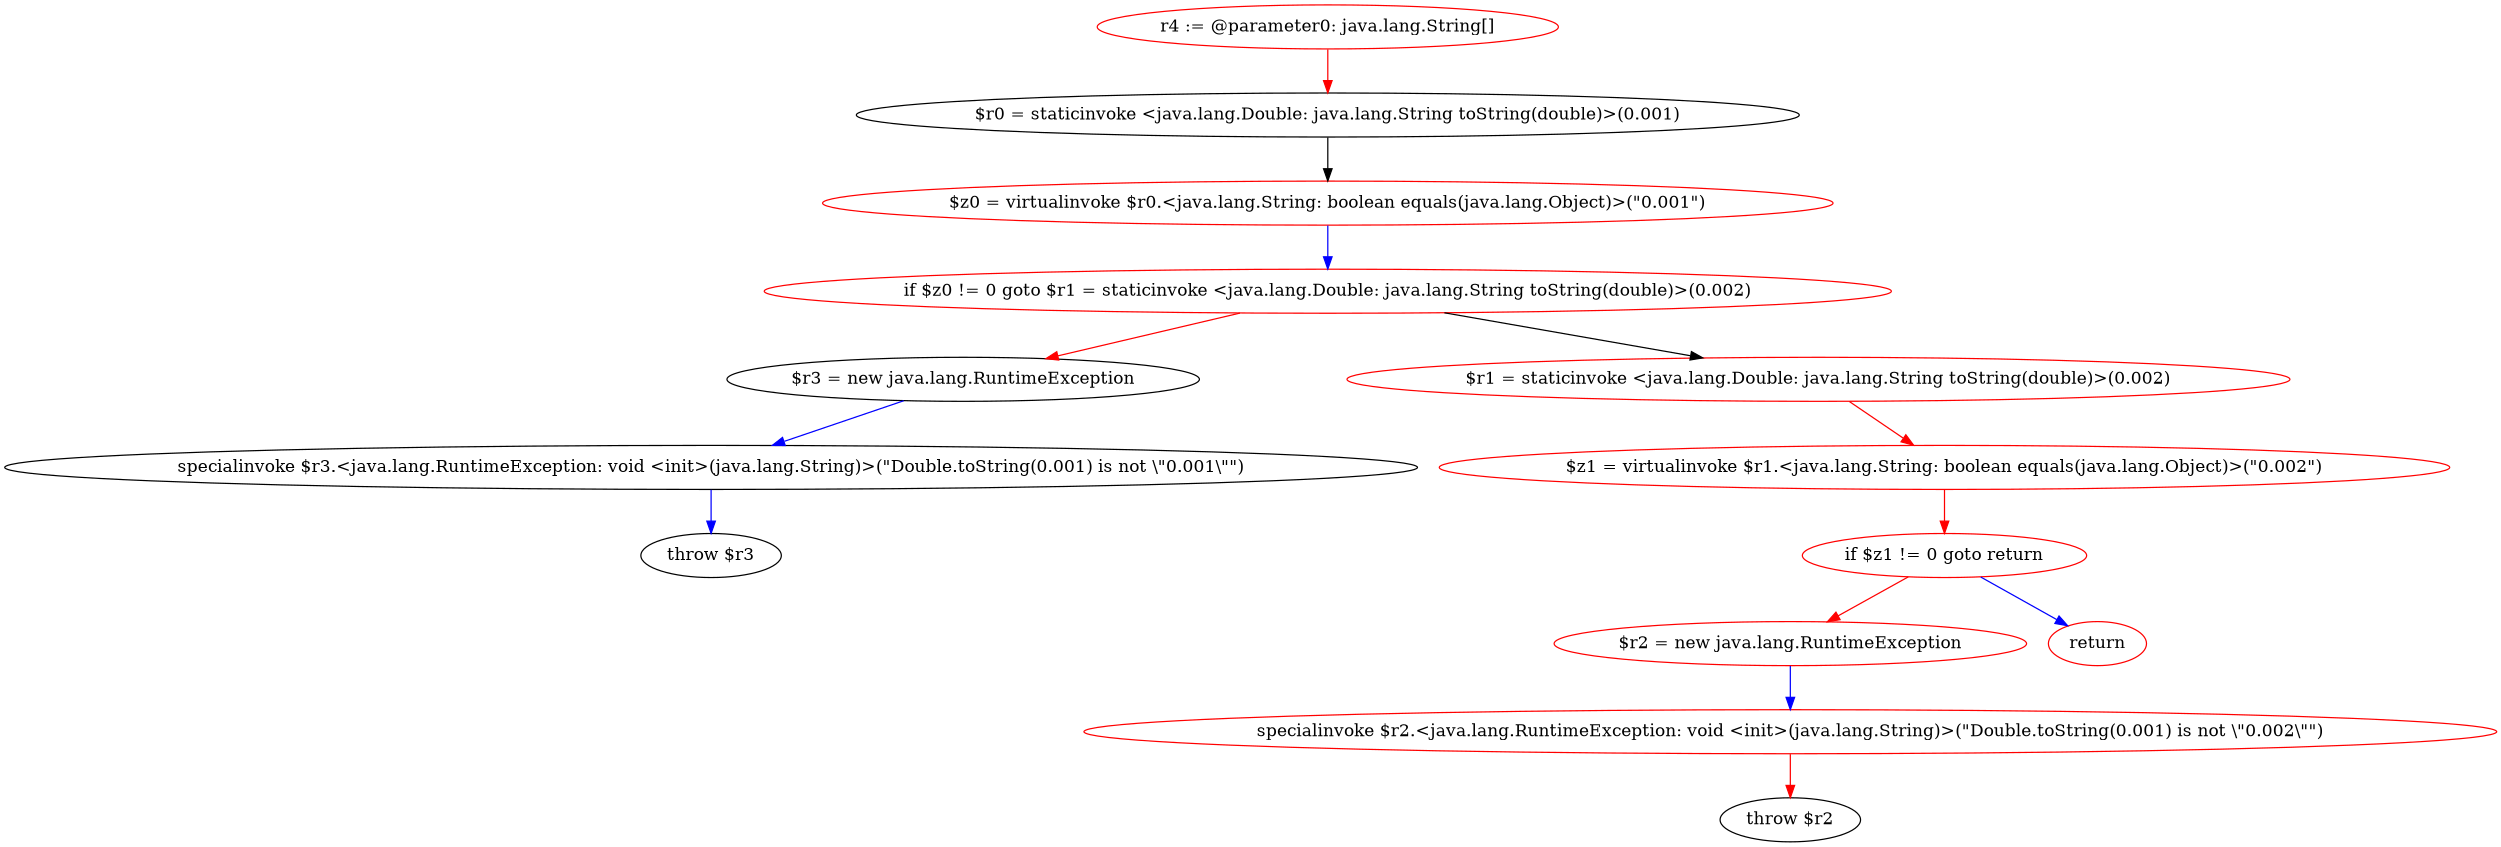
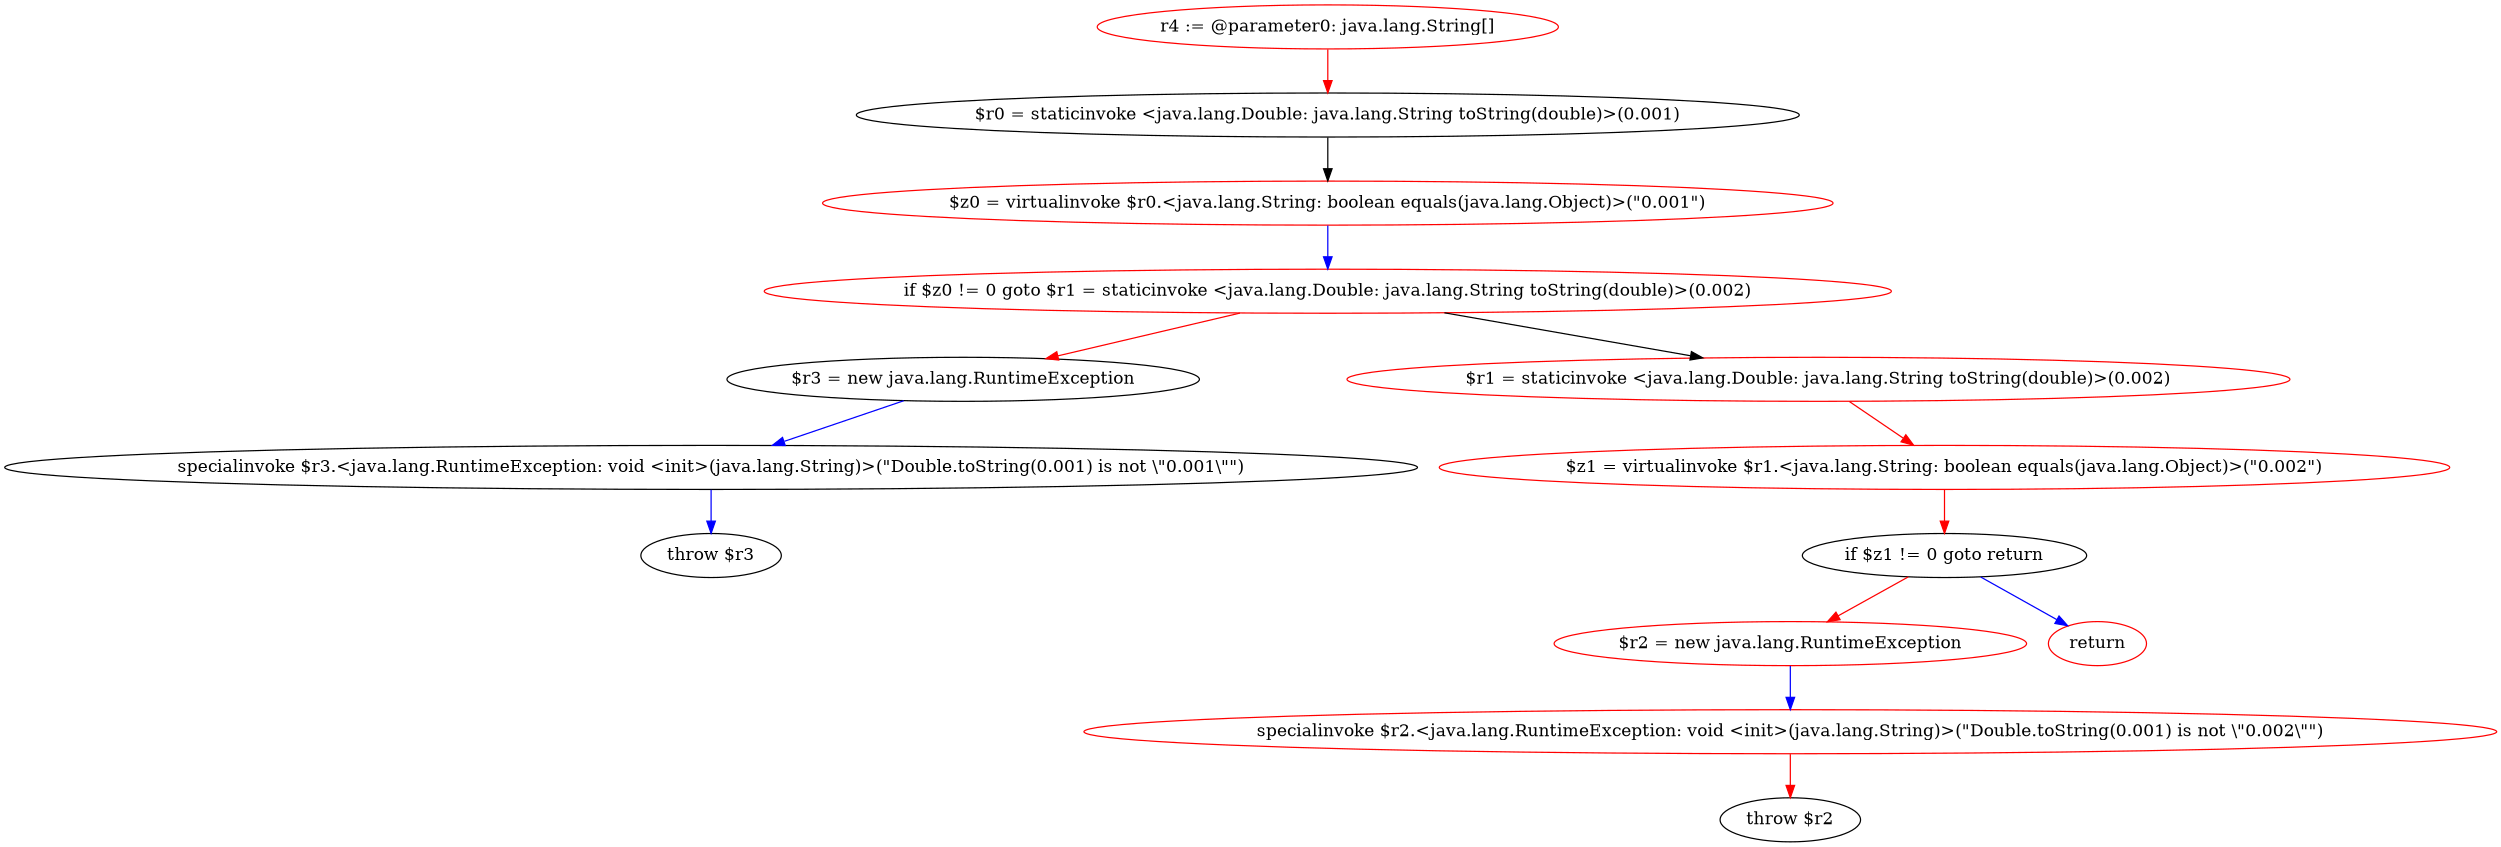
node "if $z1 != 0 goto return": color red -> black
